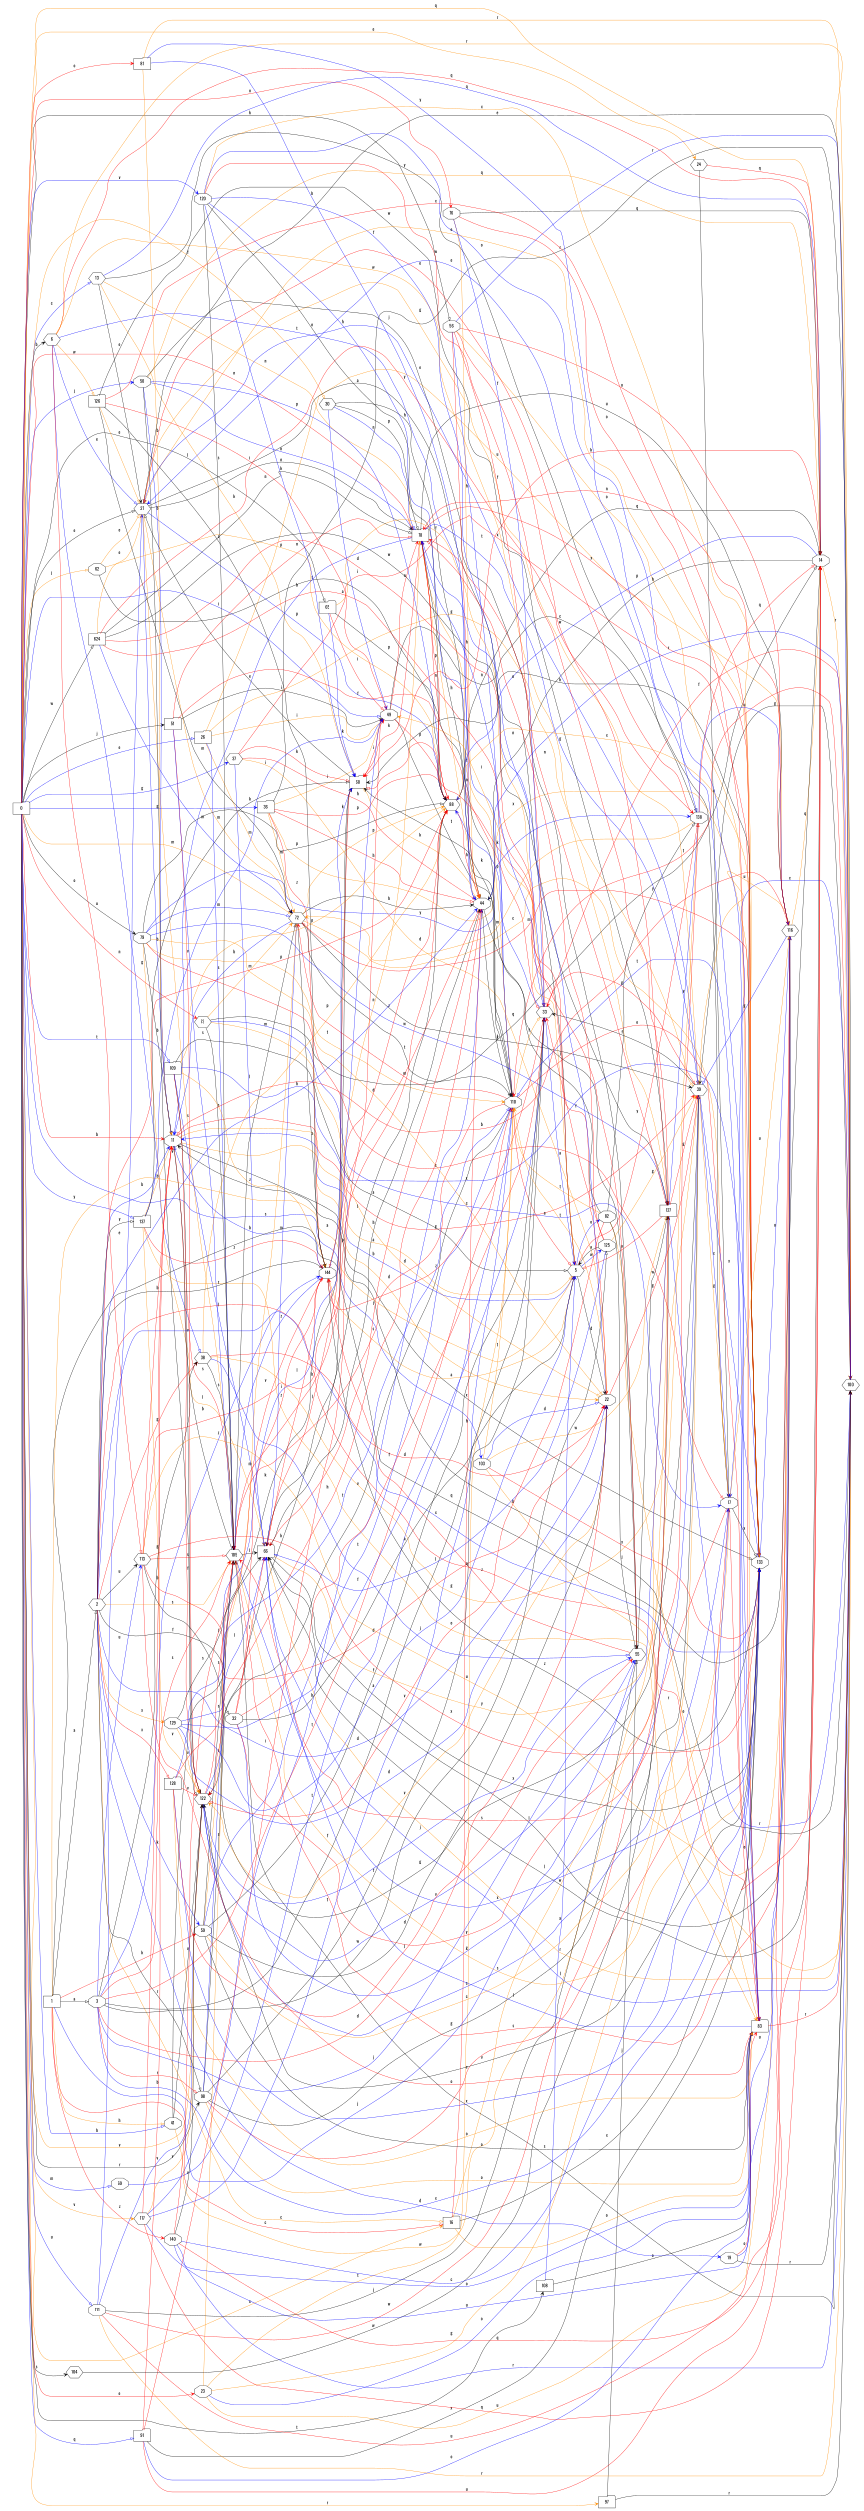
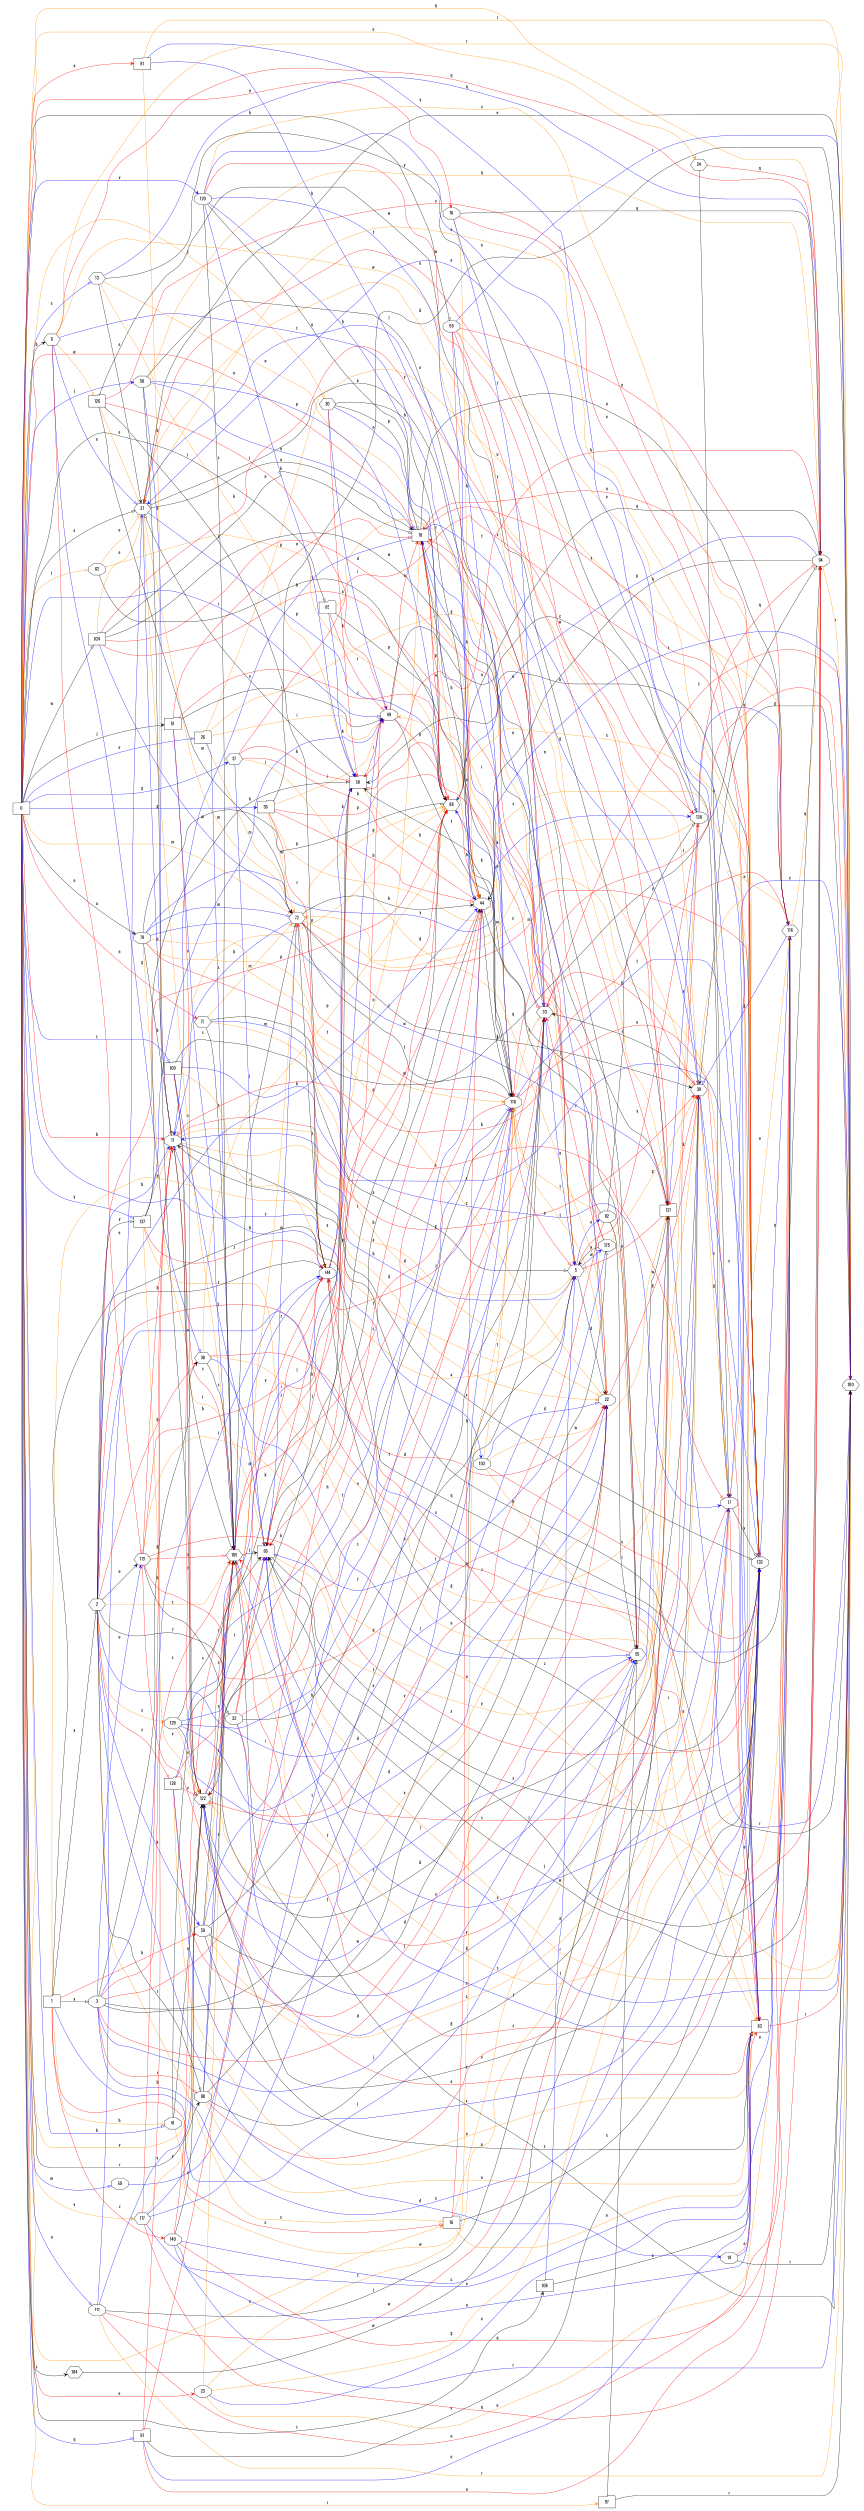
node "74": label "74" -> "94"
edge "78" -> "60": now "30" -> "60"
